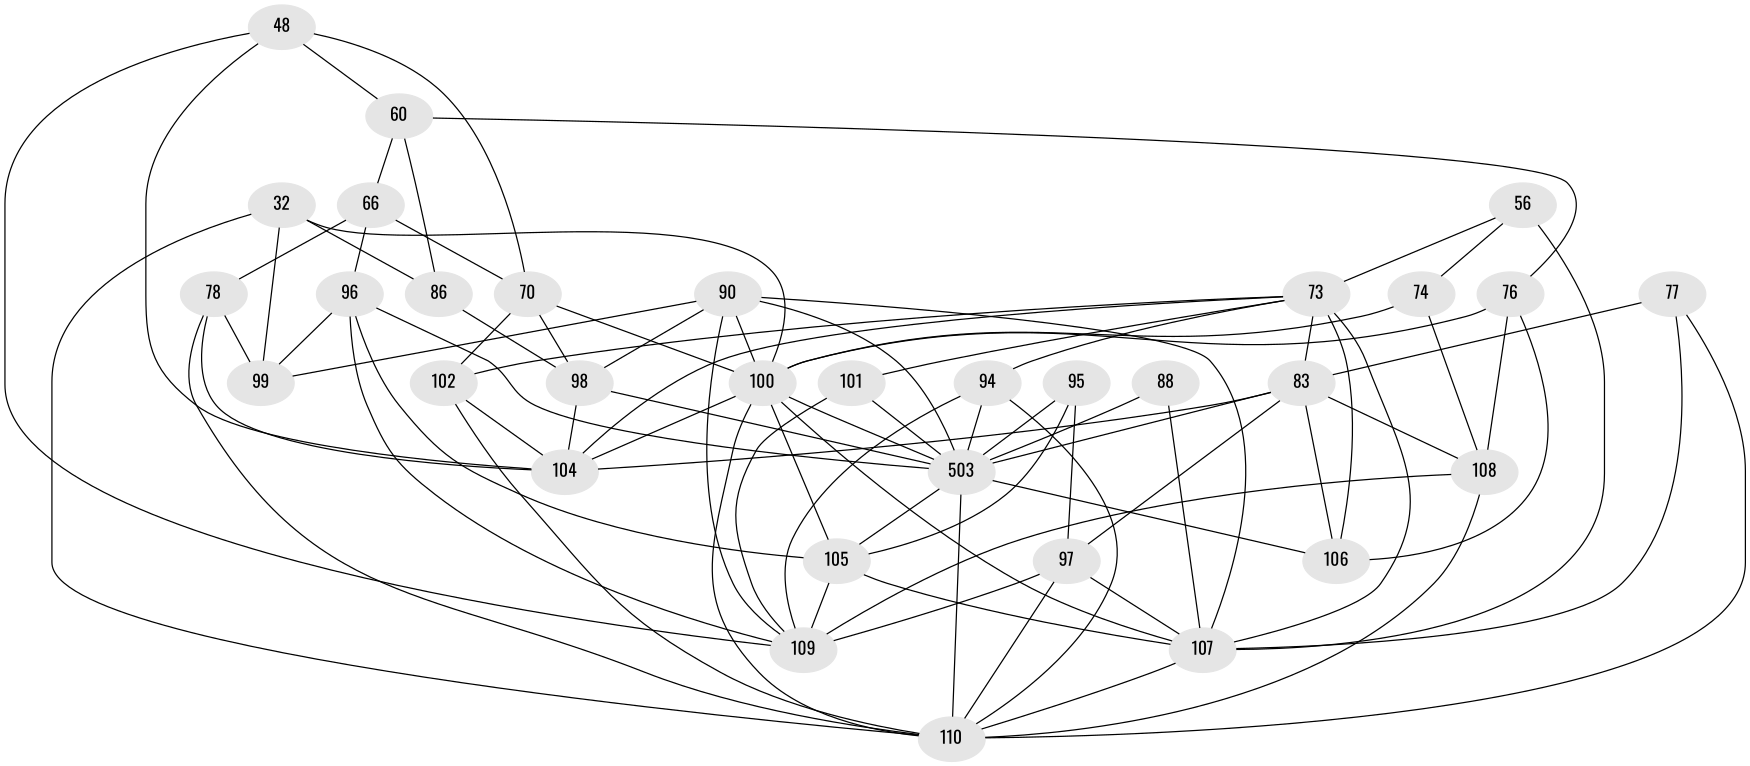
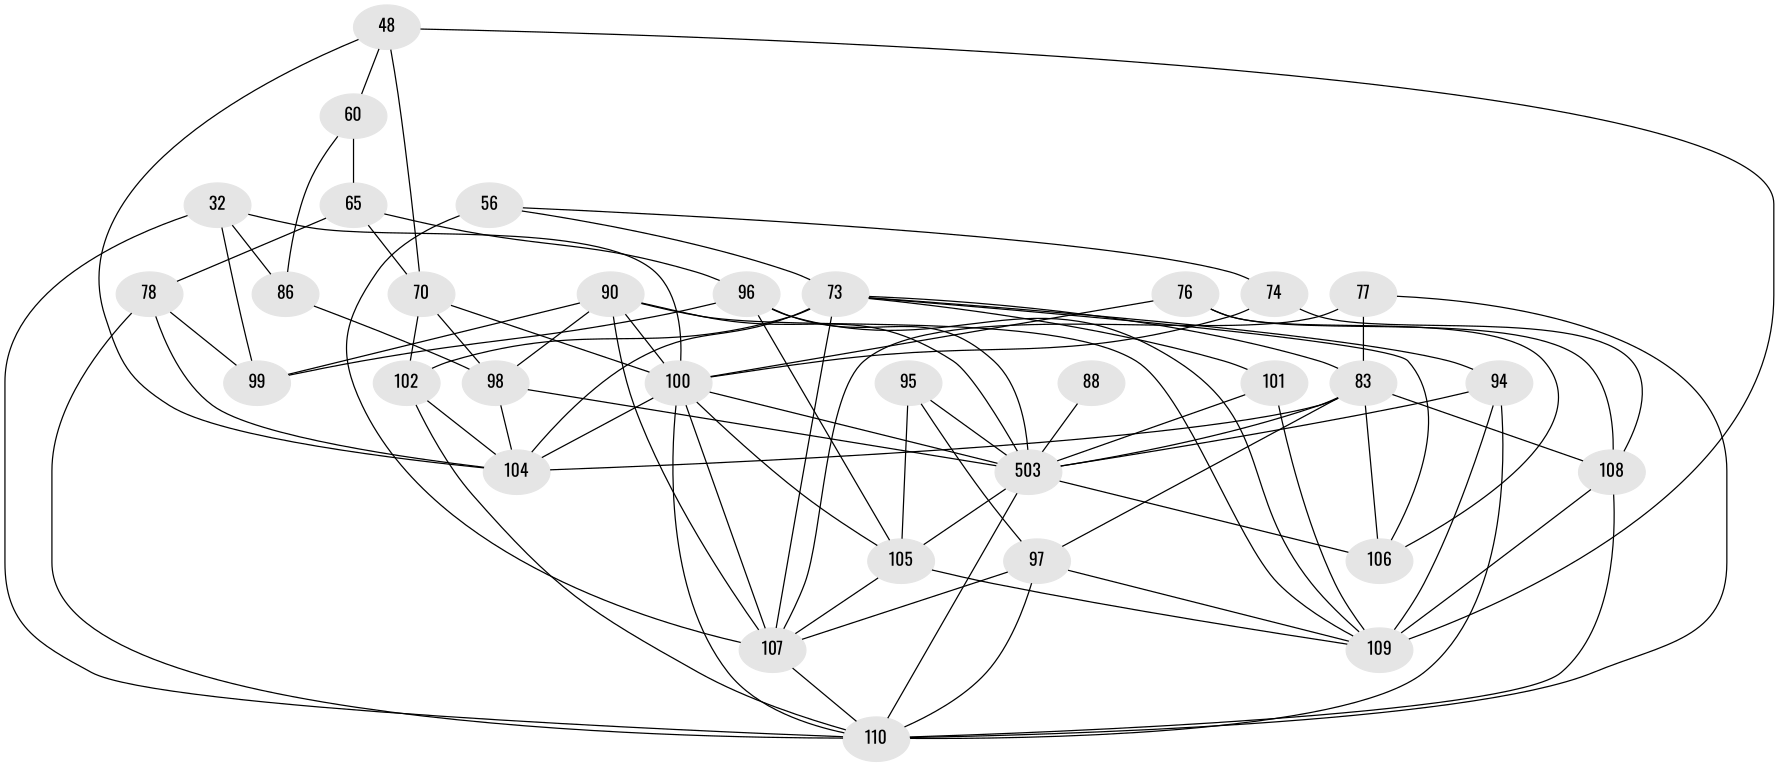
edge "60" -- "76": removed
node "66": label "66" -> "65"
edge "88" -- "107": removed
